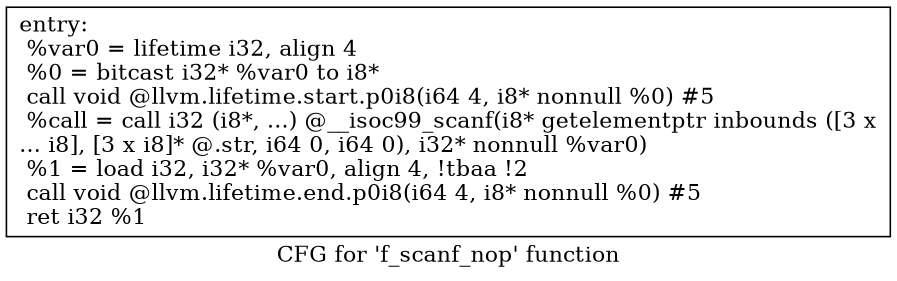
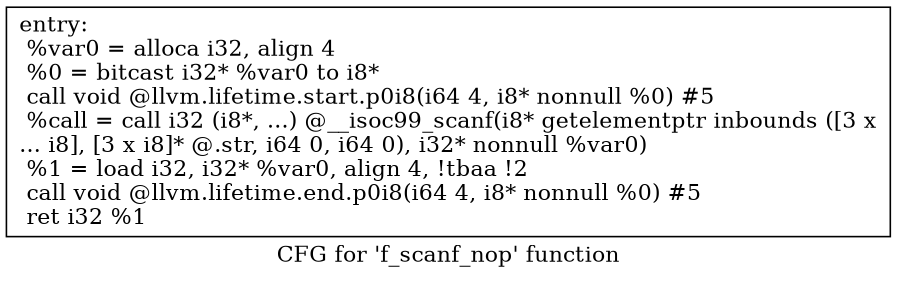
node "entry:": text "%var0 = lifetime i32, align 4" -> "%var0 = alloca i32, align 4"
